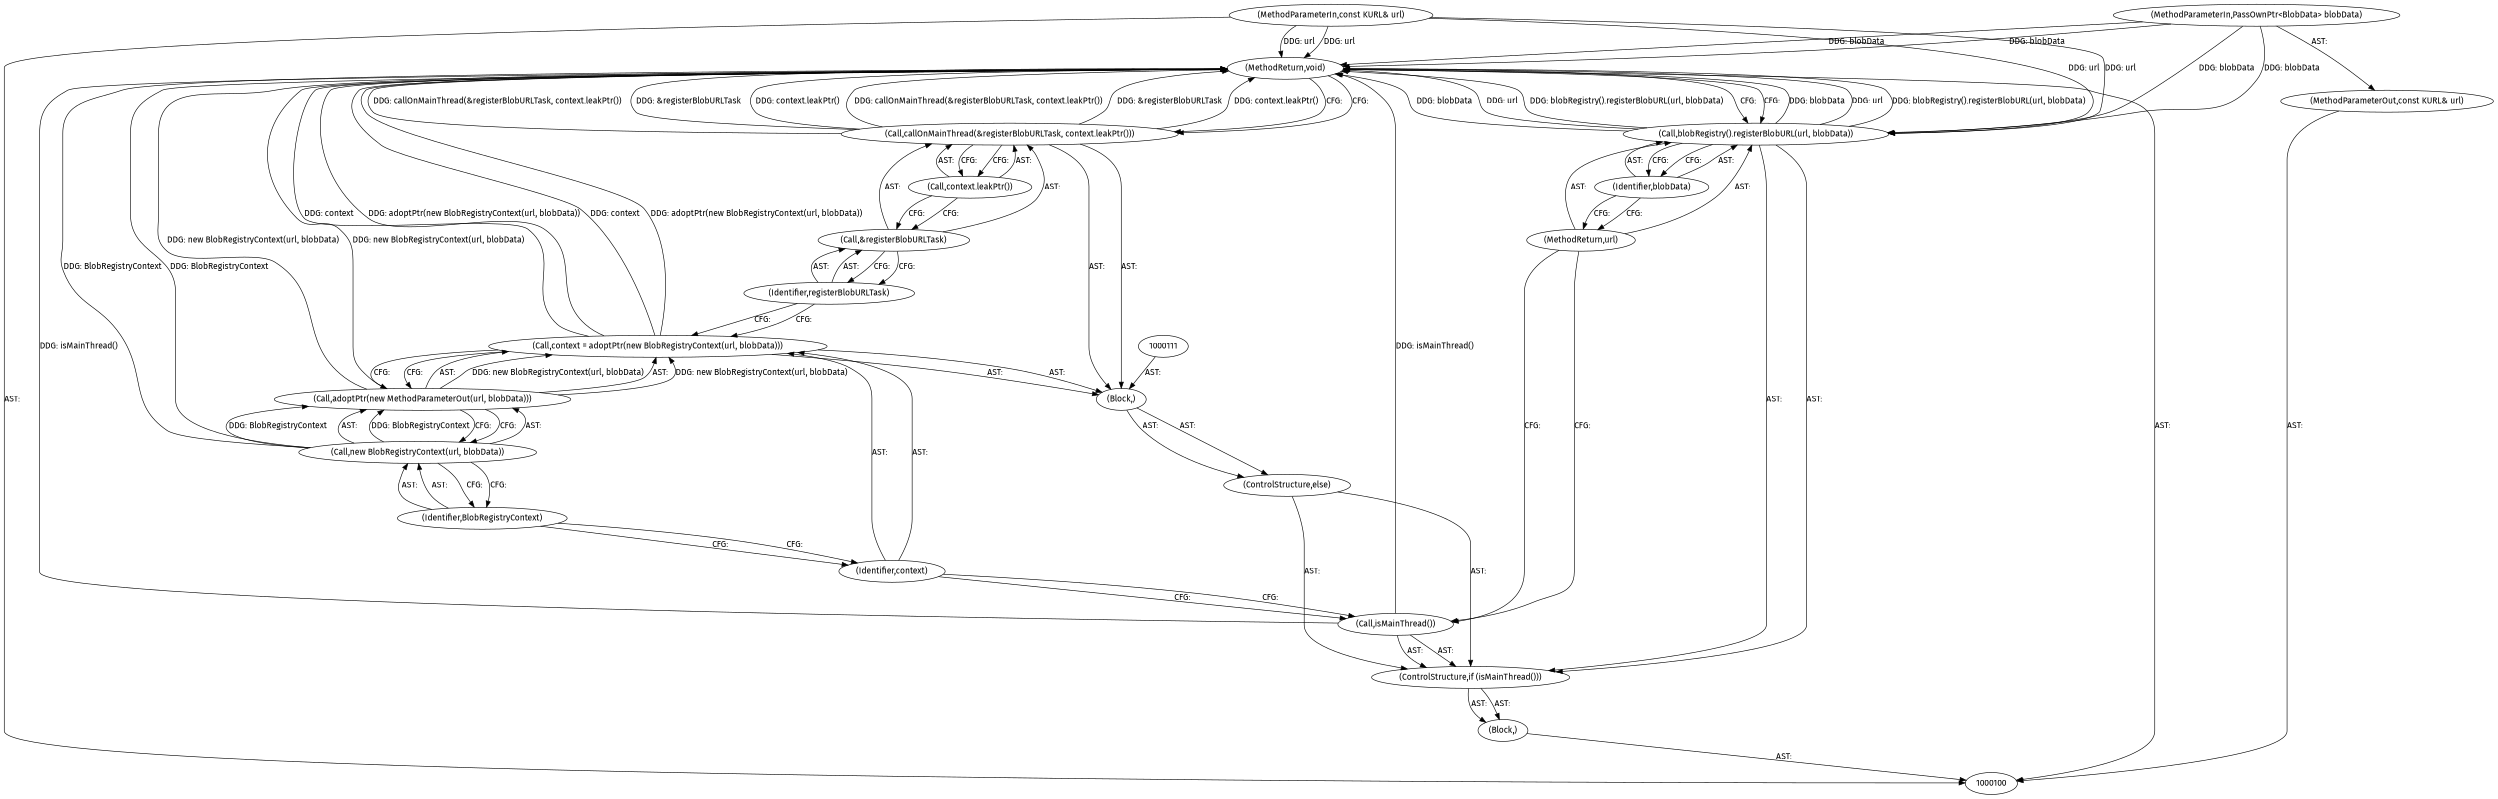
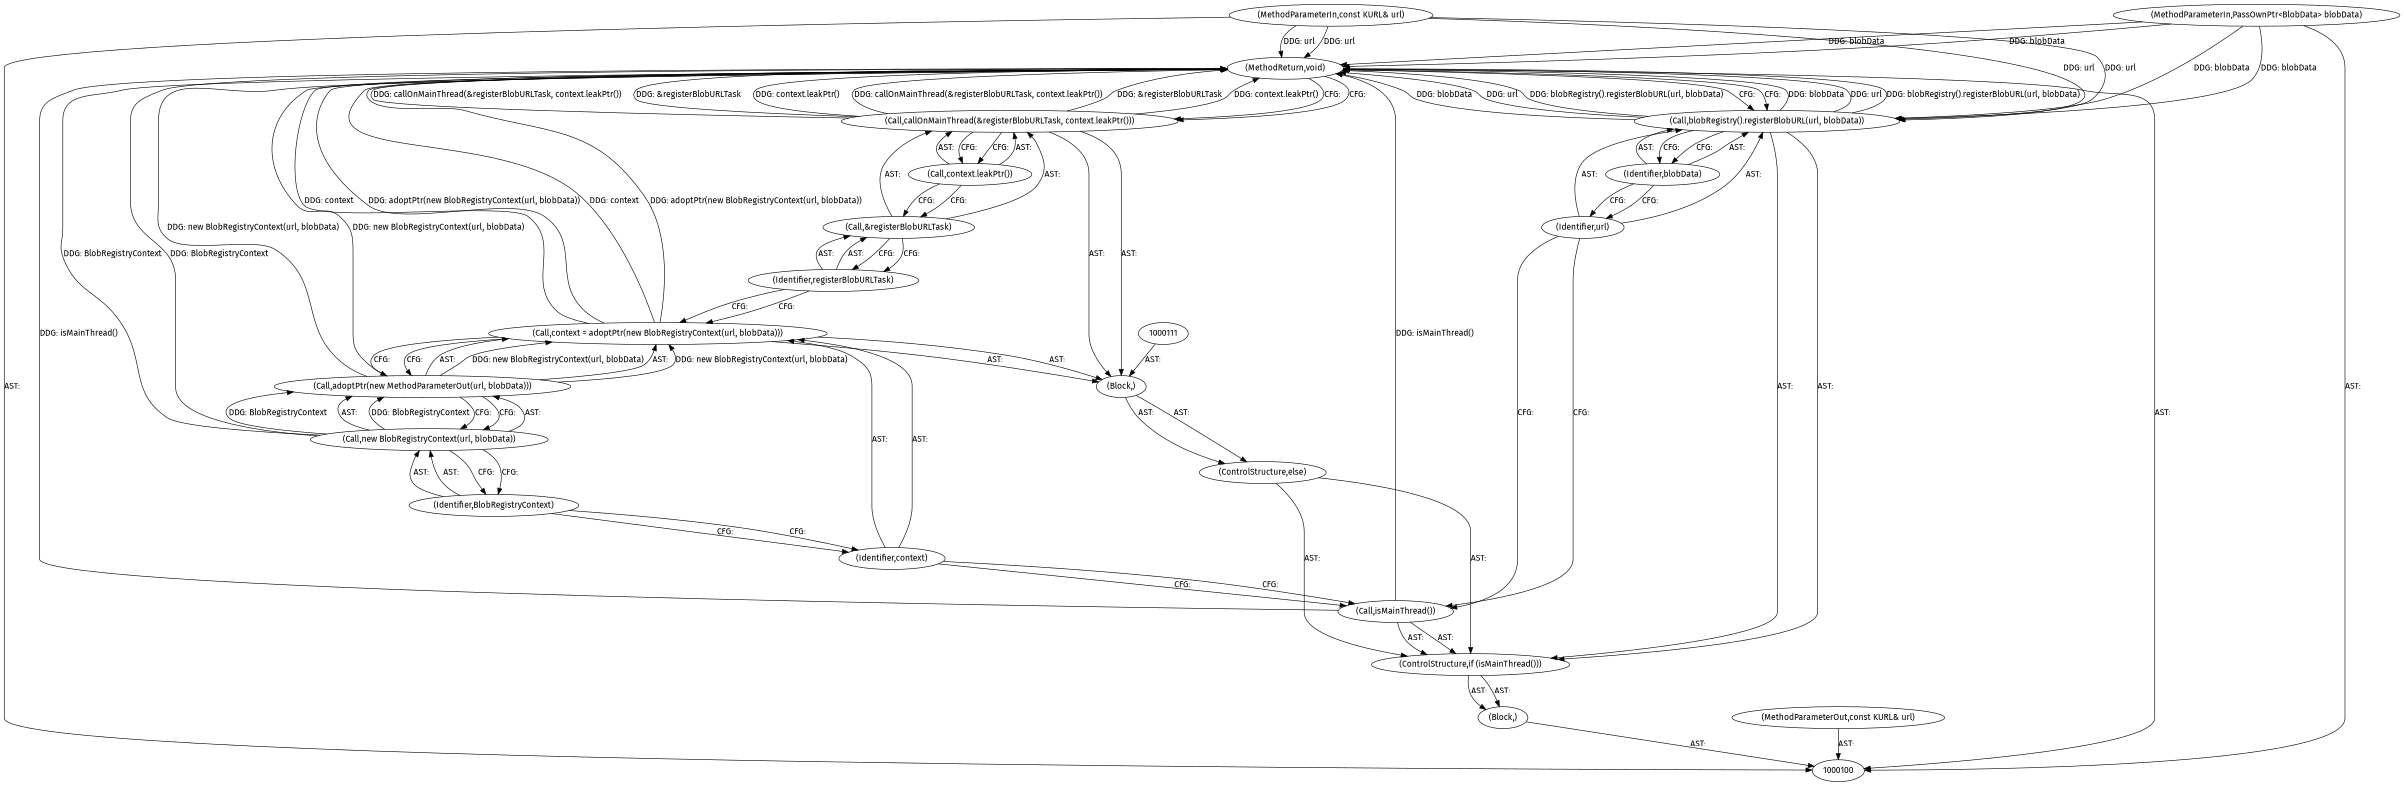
edge "(MethodParameterIn,PassOwnPtr<BlobData> blobData)" -> "(MethodParameterOut,const KURL& url)": now "(MethodParameterIn,PassOwnPtr<BlobData> blobData)" -> "1000100"
node "(MethodReturn,url)": label "(MethodReturn,url)" -> "(Identifier,url)"
